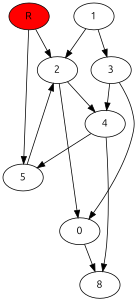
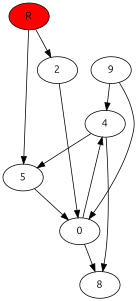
node "1": removed
node "3": label "3" -> "9"
edge "2" -> "4": now "0" -> "4"
edge "5" -> "2": now "5" -> "0"
